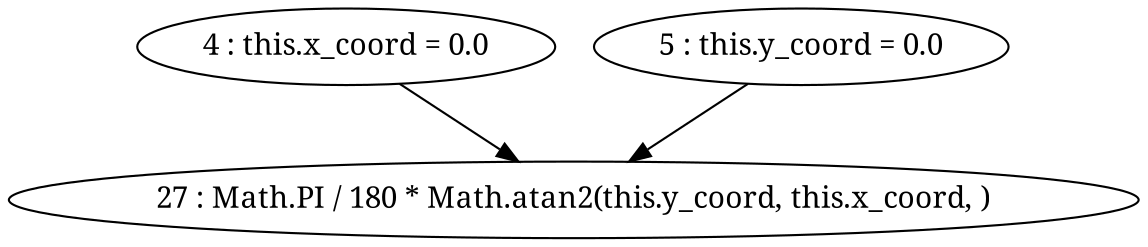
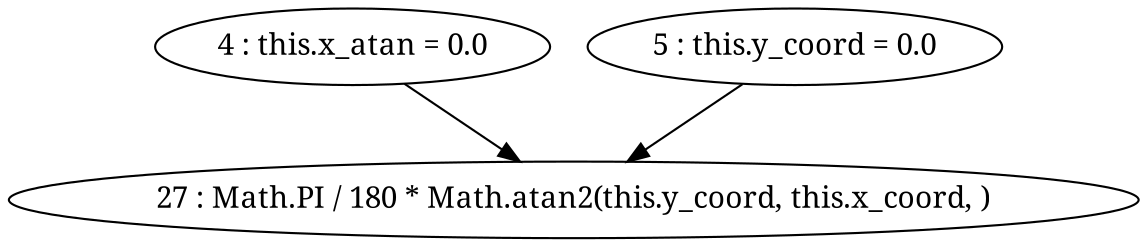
node "4 : this.x_coord = 0.0": label "4 : this.x_coord = 0.0" -> "4 : this.x_atan = 0.0"
